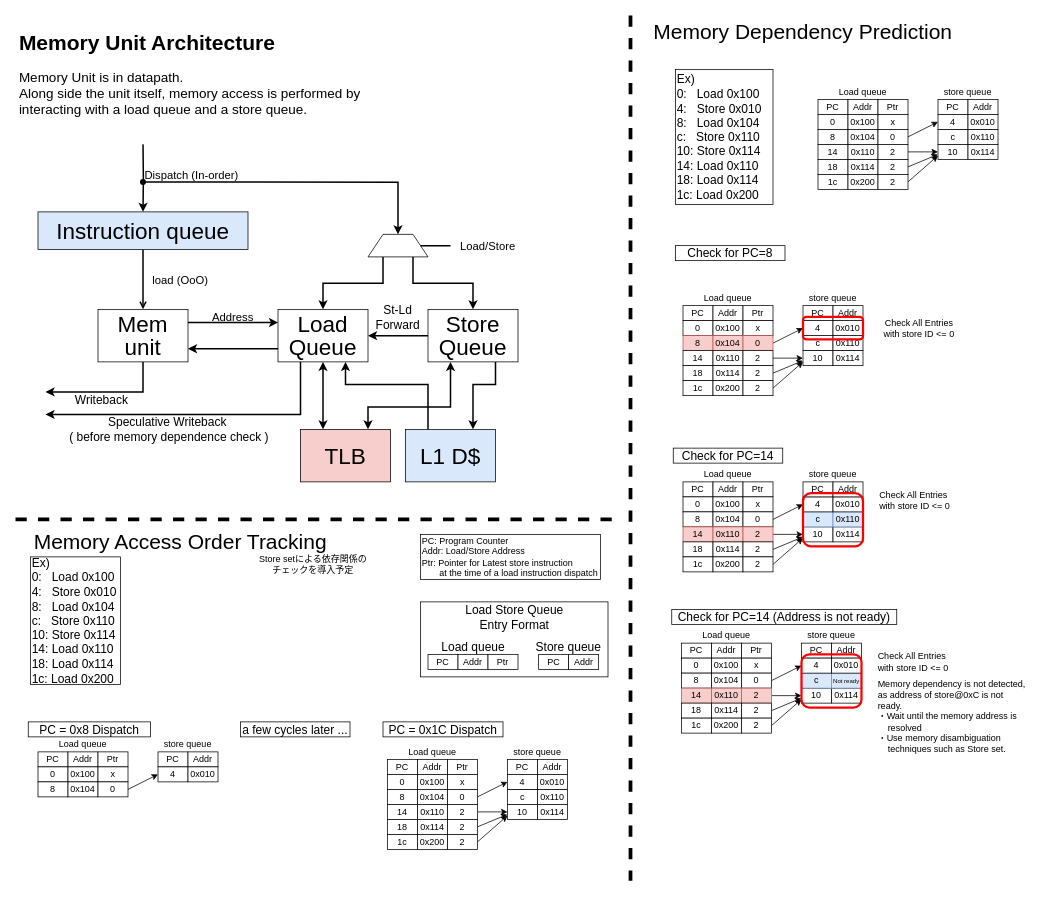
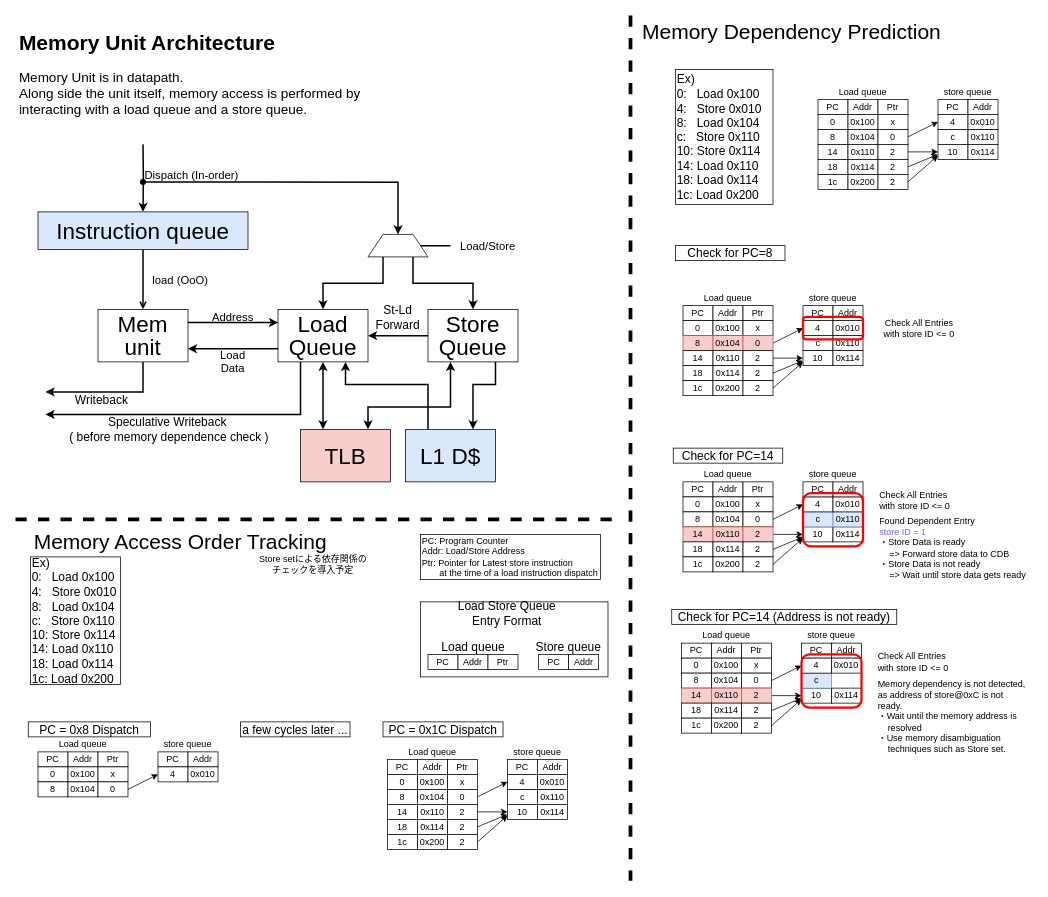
node "Memory Dependency Prediction": moved (803, 32) -> (792, 32)
node "Load Data": added
node "Found Dependent Entry store ID = 1 ・Store Data is ready => Forward store data to CDB ・Store Data is not ready => Wait until store data gets ready": added
node "Load Store Queue Entry Format": moved (514, 617) -> (507, 613)
node "Not ready": removed
